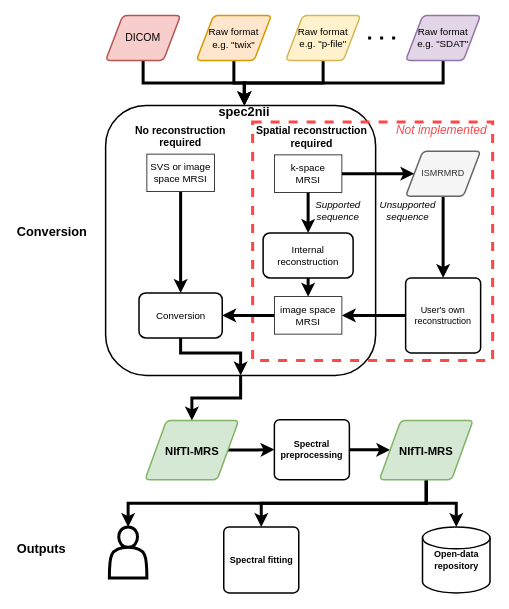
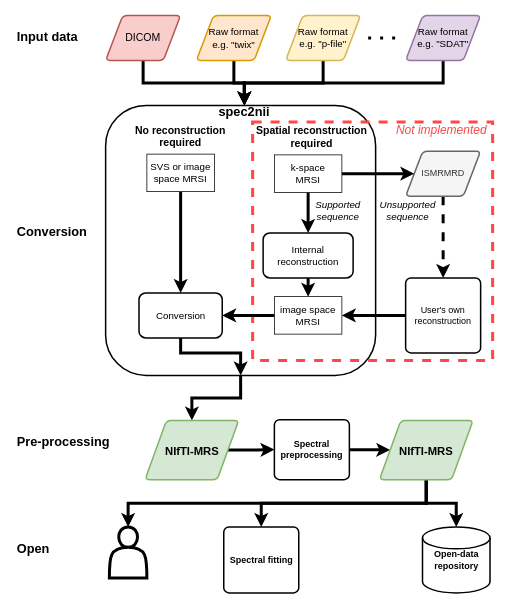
node "Input data": added
edge "ISMRMRD" -> "User's own reconstruction": style solid -> dashed
node "Pre-processing": added
node "Outputs": label "Outputs" -> "Open"
